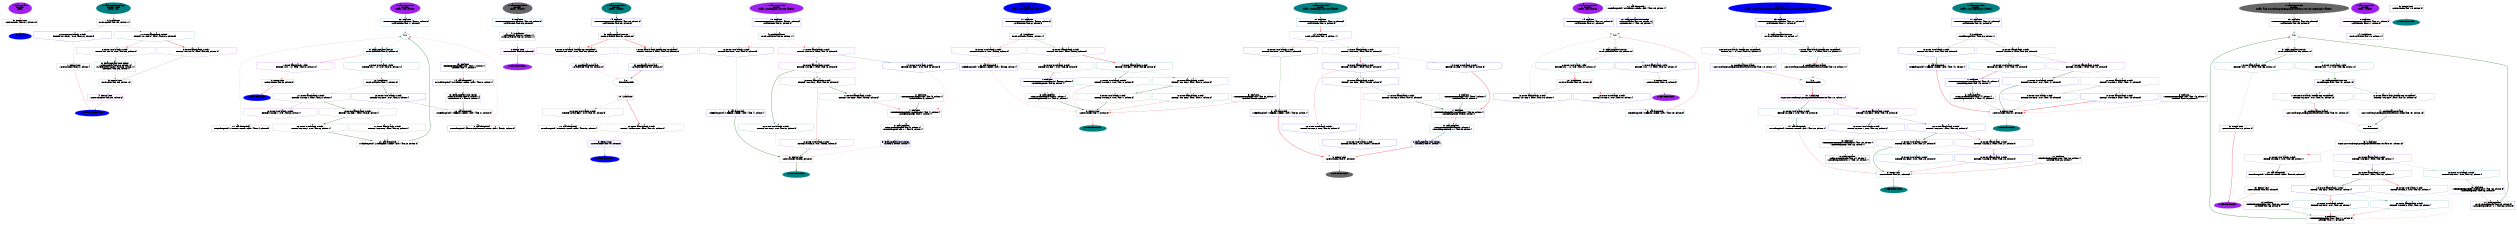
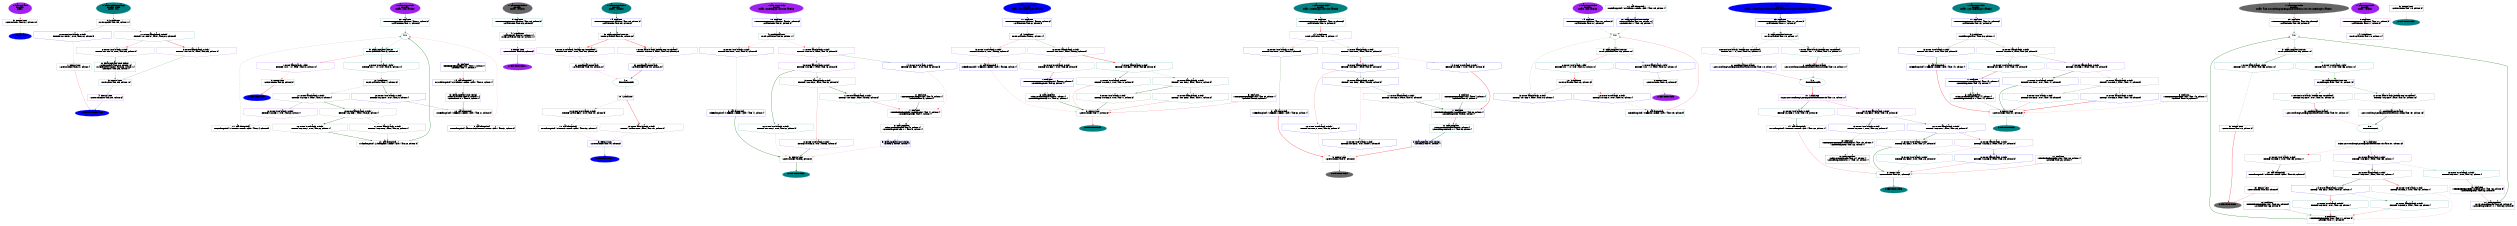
node "2: Exit test_switch8": fillcolor purple -> gray40
